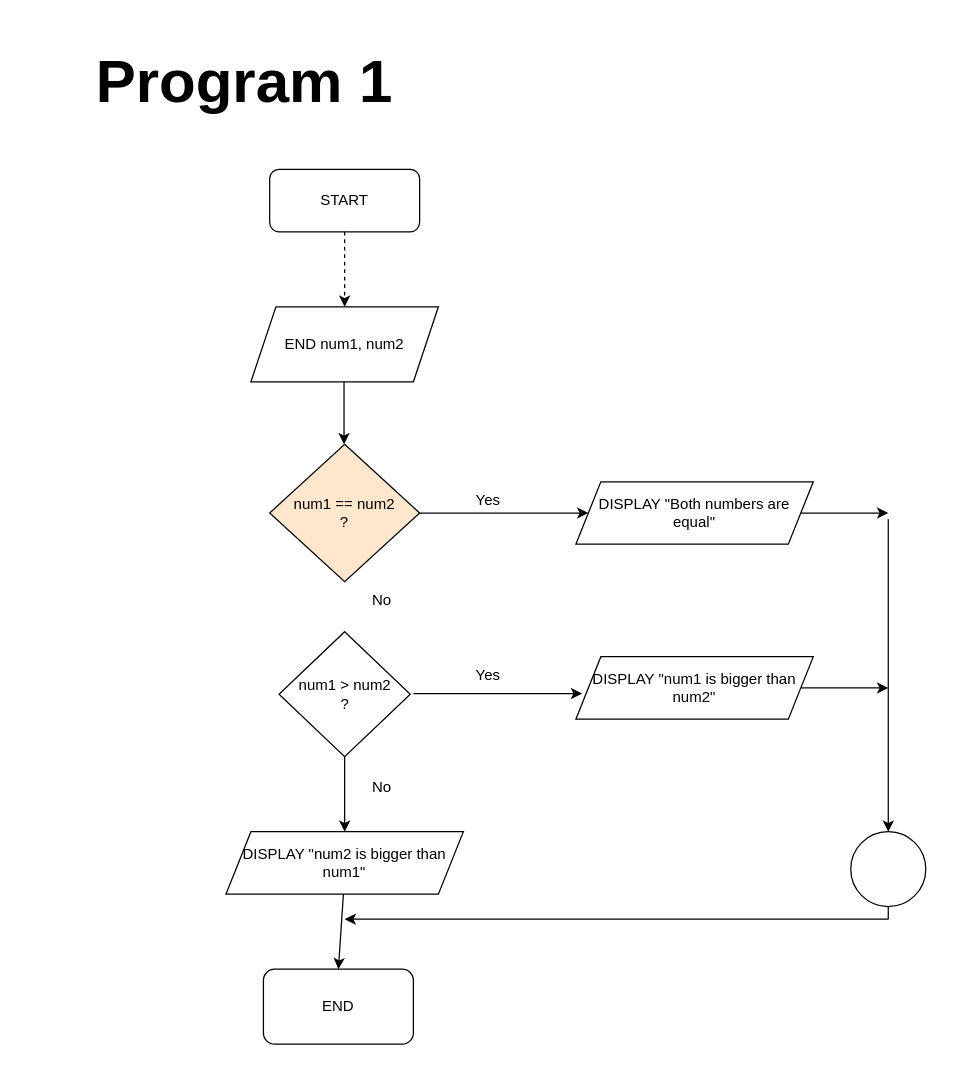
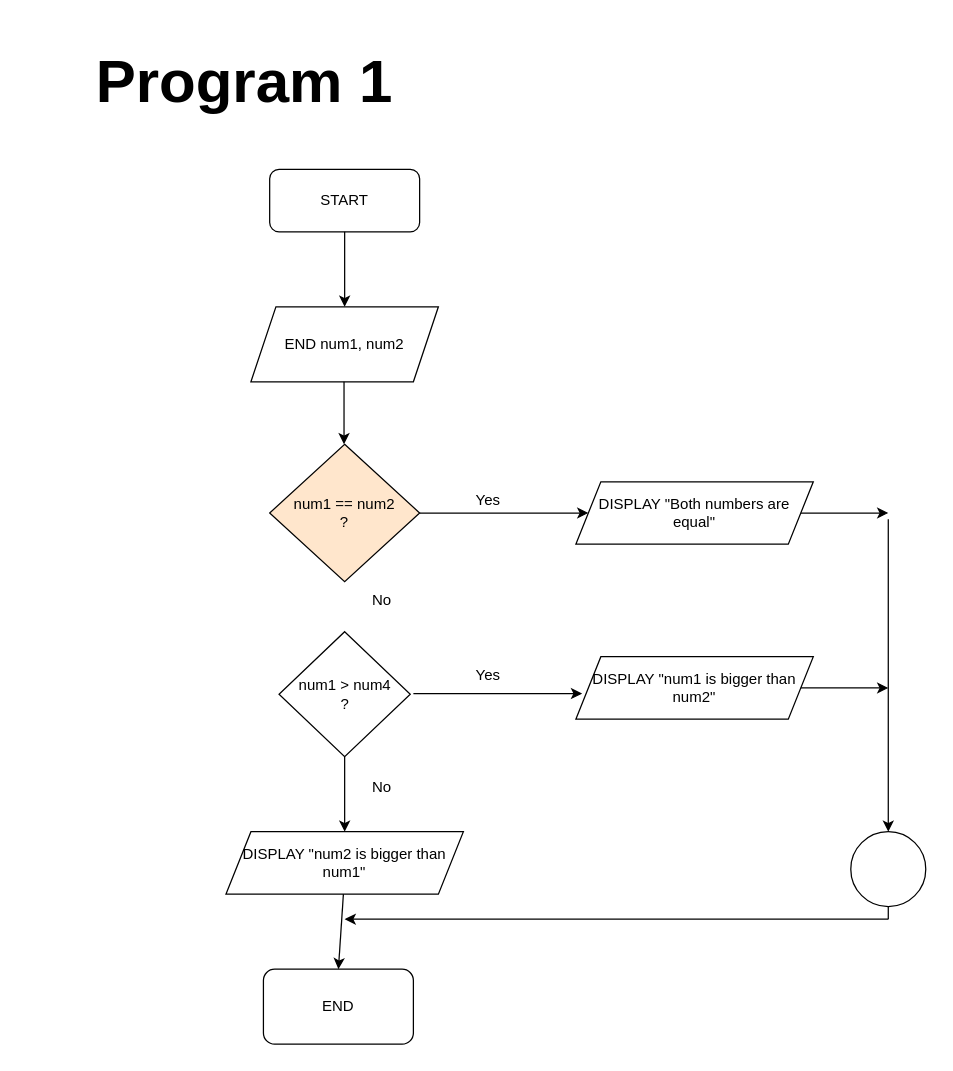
edge "START" -> "END num1, num2": style dashed -> solid
node "num1 > num2 ?": label "num1 > num2 ?" -> "num1 > num4 ?"
